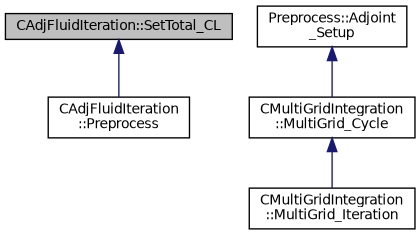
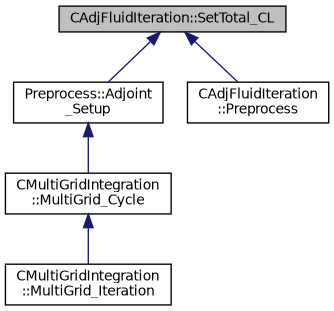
edge "Preprocess::Adjoint _Setup" -> "CAdjFluidIteration::SetTotal_CL": added
